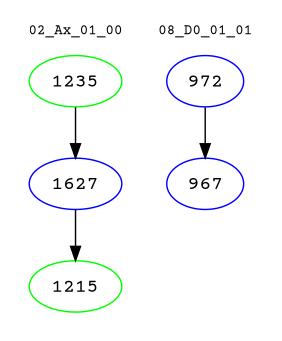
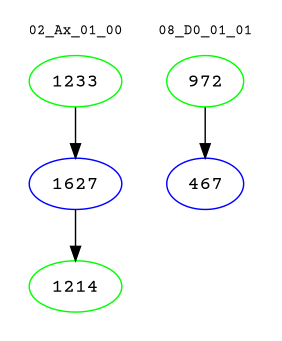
node "1235": label "1235" -> "1233"
node "972": color blue -> green
node "967": label "967" -> "467"
node "1215": label "1215" -> "1214"
